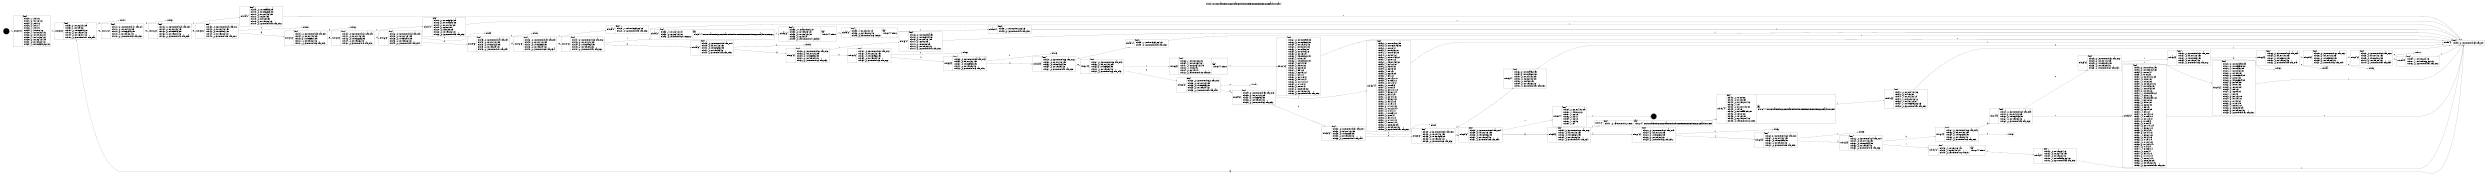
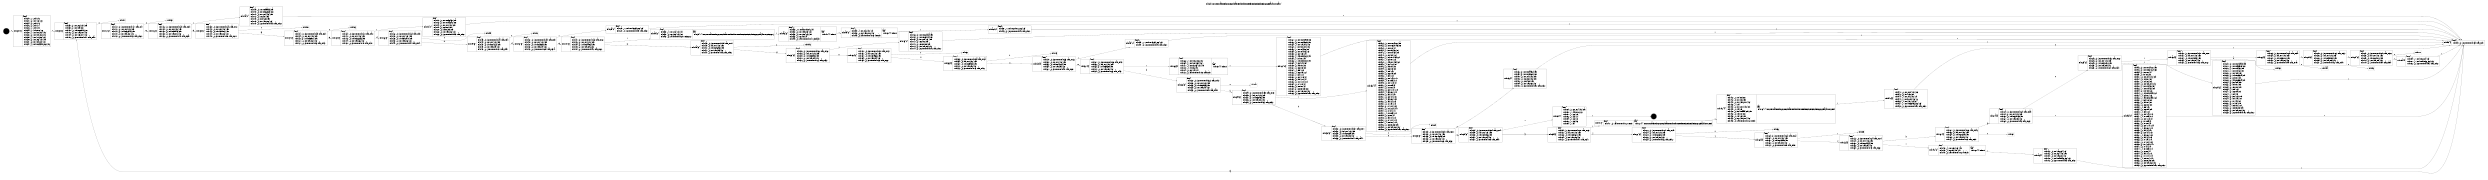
edge "0x4013fb [23]" -> "0x401412 [22]": removed, label "16"
